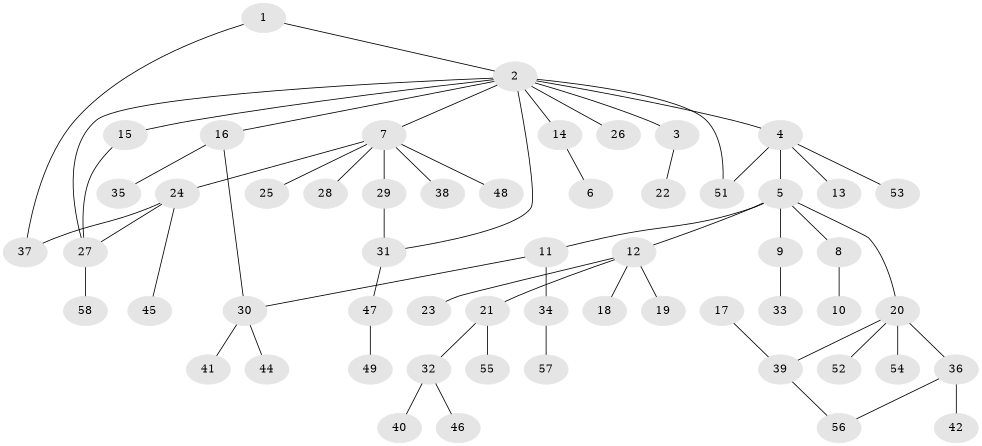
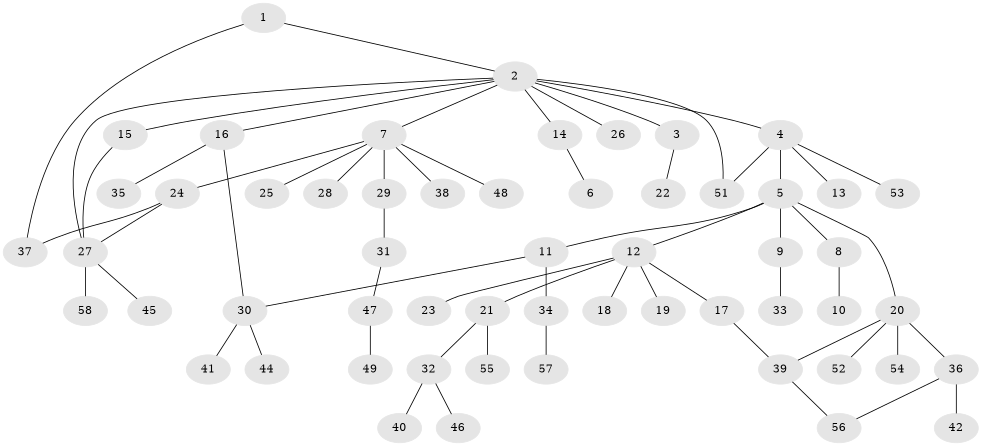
edge "2" -- "31": removed
edge "24" -- "45": now "27" -- "45"
edge "12" -- "17": added
